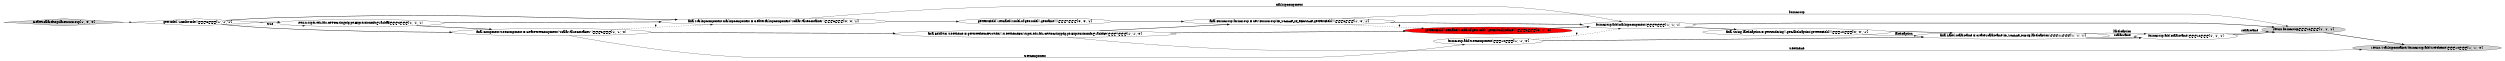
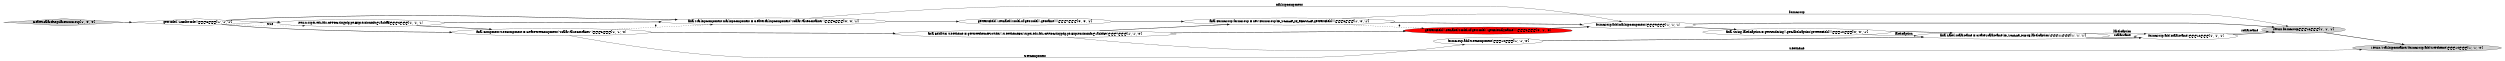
edge "createScalarIfRegularFormGroup['1', '0', '0']" -> "getModel().isEditMode()@@@3@@@['1', '1', '1']": style solid -> bold
edge "formGroup.add(treeComponent)@@@10@@@['1', '1', '0']" -> "formGroup.add(markupComponent)@@@9@@@['1', '1', '1']": removed, label "0"
